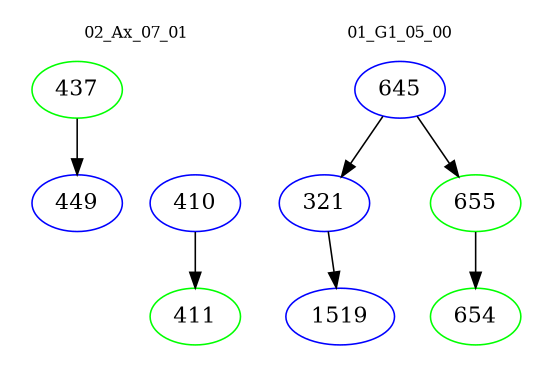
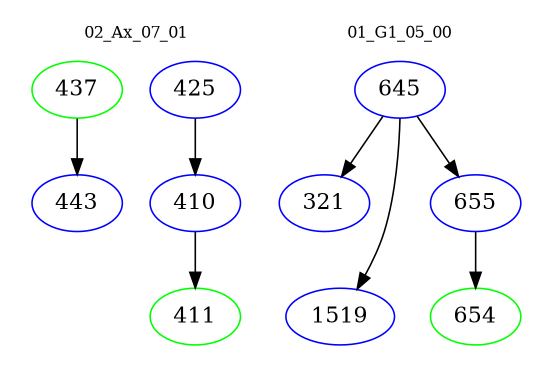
node "425": added
node "449": label "449" -> "443"
node "655": color green -> blue
edge "321" -> "1519": now "645" -> "1519"
